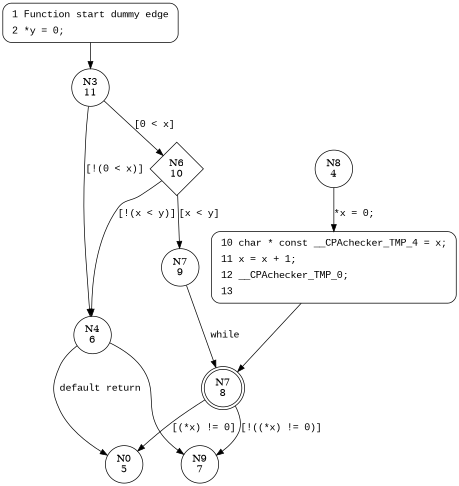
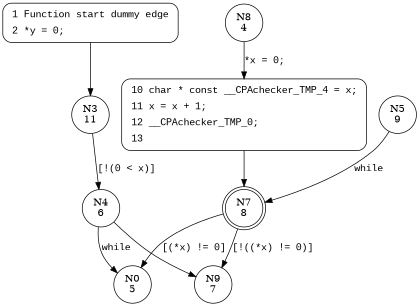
node "N6 10": removed
node "N7 9": label "N7 9" -> "N5 9"
edge "N4 6" -> "N0 5": label "default return" -> "while"
